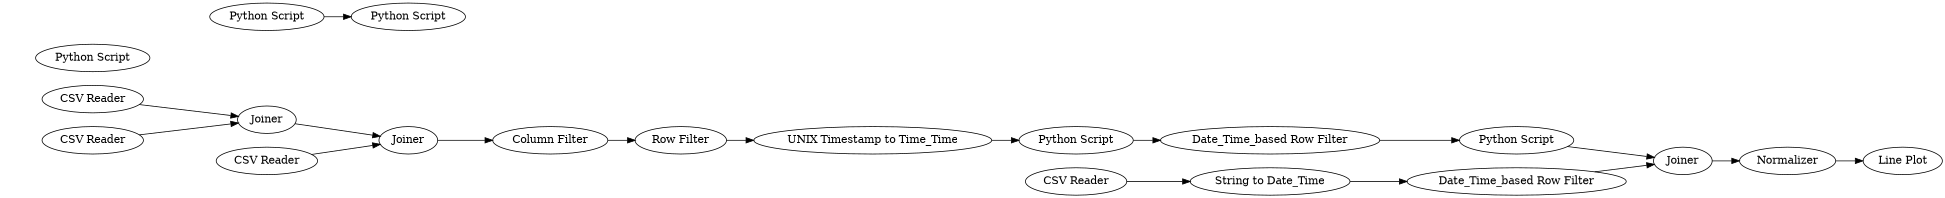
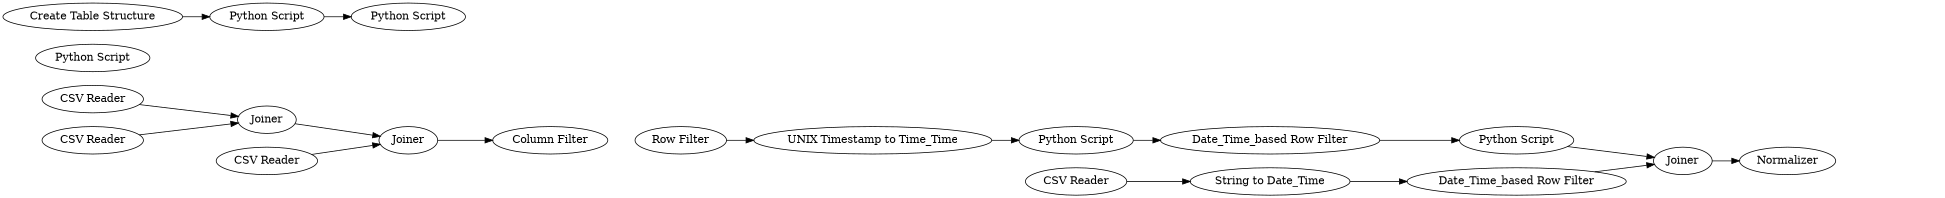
node "Create Table Structure": added
edge "Column Filter" -> "Row Filter": removed
node "Line Plot": removed
